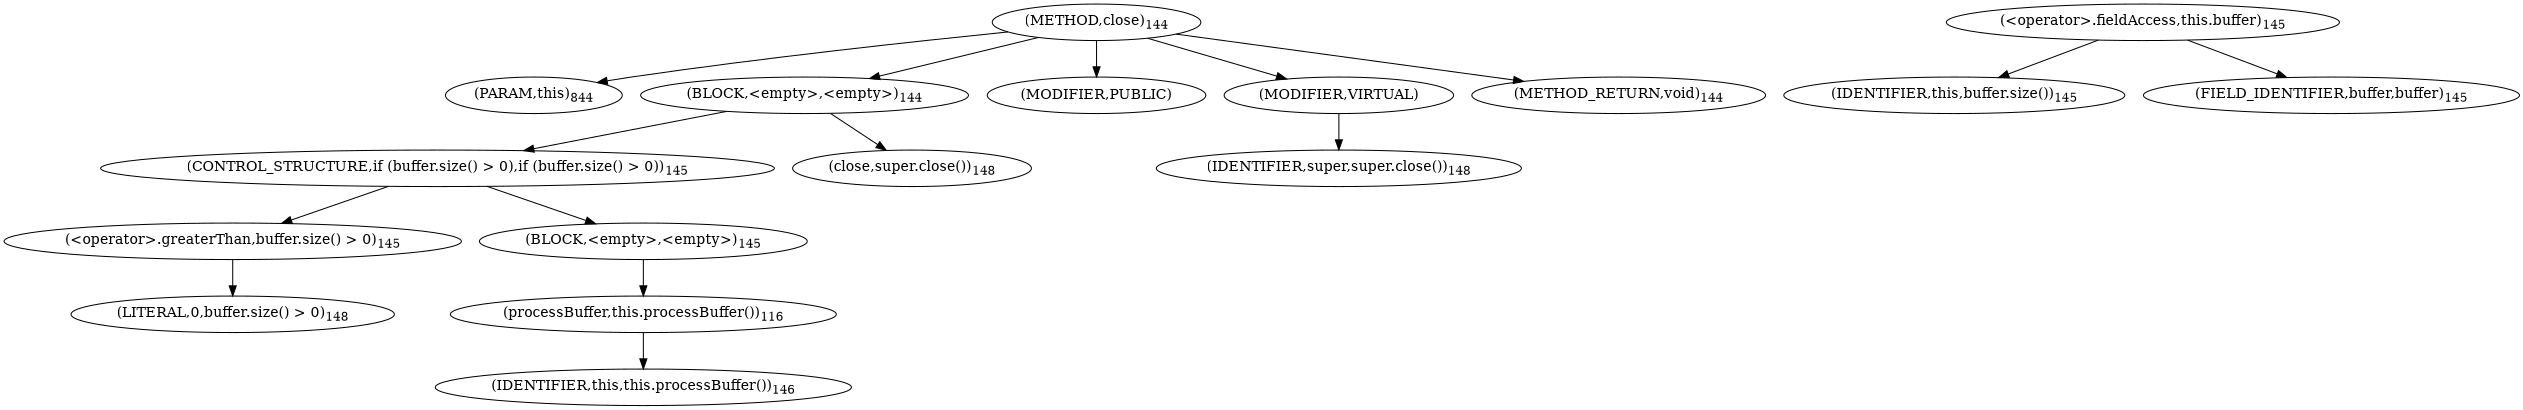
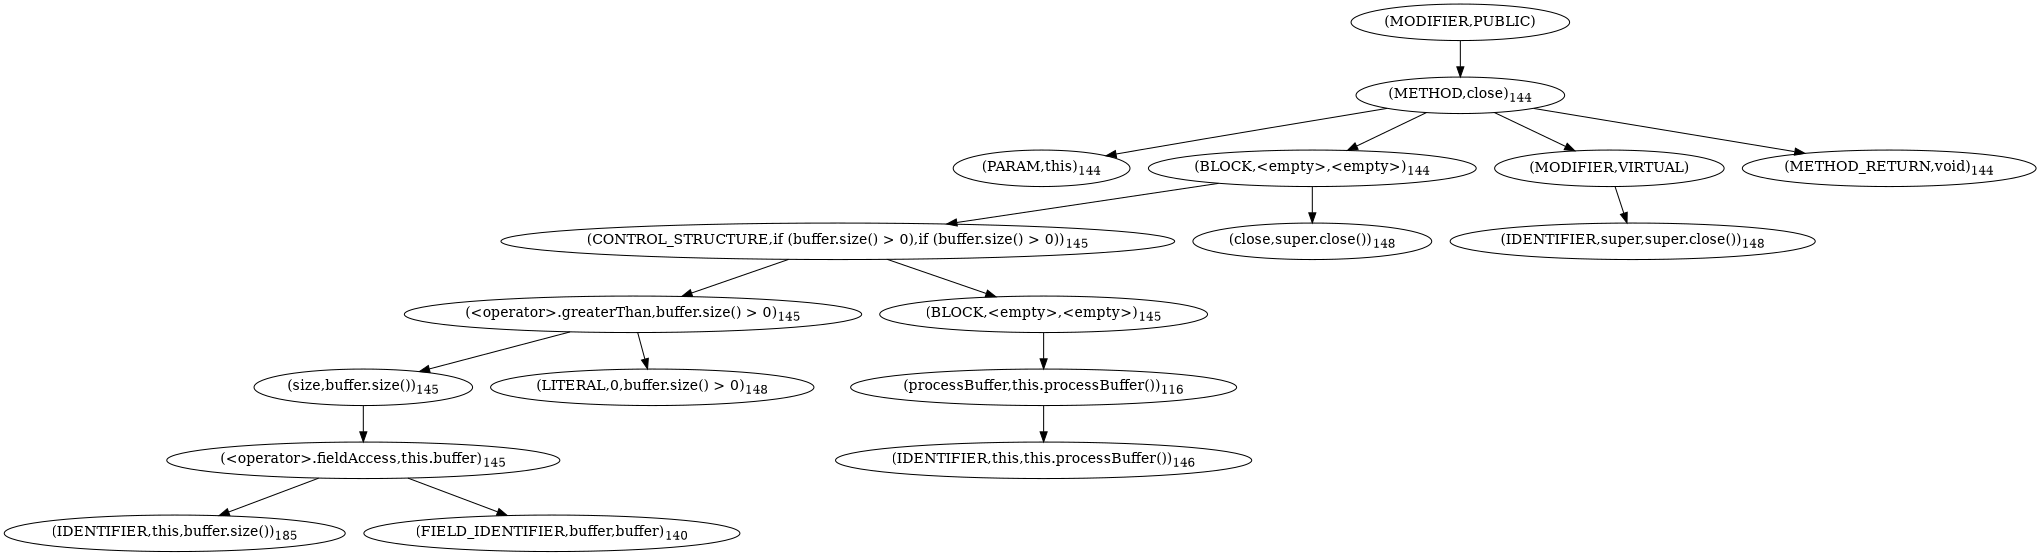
edge "(METHOD,close)" -> "(MODIFIER,PUBLIC)": reversed
node "(PARAM,this)": text "844" -> "144"
node "(IDENTIFIER,this,buffer.size())": text "145" -> "185"
node "(FIELD_IDENTIFIER,buffer,buffer)": text "145" -> "140"
node "(size,buffer.size())": added
